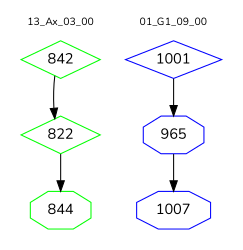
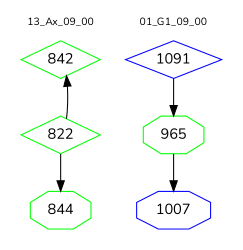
cluster "13_Ax_03_00": label "13_Ax_03_00" -> "13_Ax_09_00"
node "1001": label "1001" -> "1091"
edge "842" -> "822": reversed
node "965": color blue -> green
